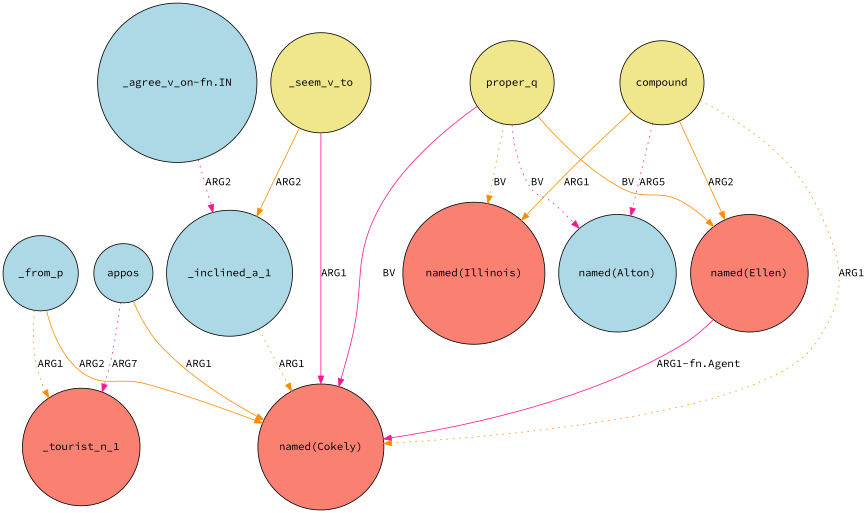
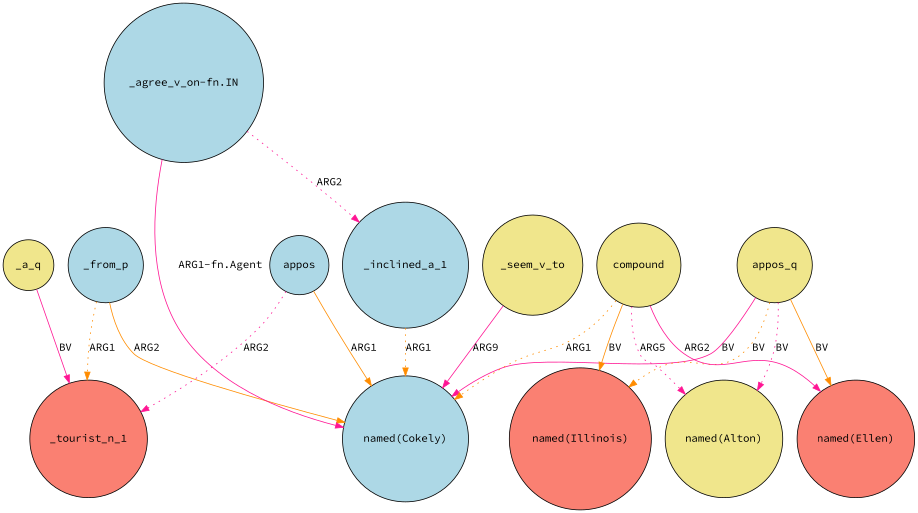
node "proper_q": label "proper_q" -> "appos_q"
edge "compound" -> "named(Ellen)": color darkorange -> deeppink
edge "_seem_v_to" -> "_inclined_a_1": removed, label "ARG2"
edge "compound" -> "named(Illinois)": label "ARG1" -> "BV"
node "_a_q": added
edge "_seem_v_to" -> "named(Cokely)": label "ARG1" -> "ARG9"
node "named(Alton)": fillcolor lightblue -> khaki
edge "appos" -> "_tourist_n_1": label "ARG7" -> "ARG2"
edge "named(Ellen)" -> "named(Cokely)": now "_agree_v_on-fn.IN" -> "named(Cokely)"
node "named(Cokely)": fillcolor salmon -> lightblue
